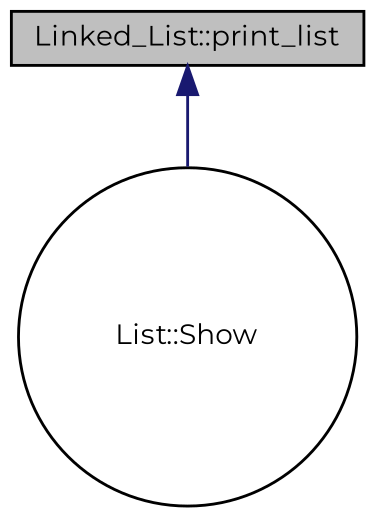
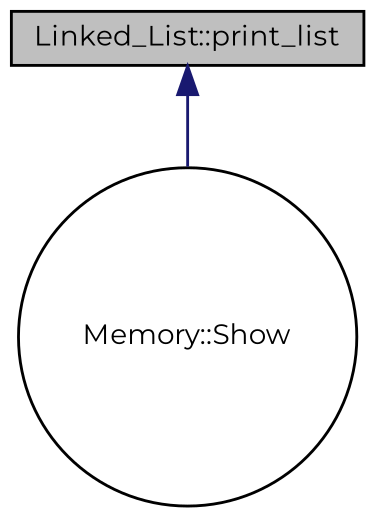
node "List::Show": label "List::Show" -> "Memory::Show"
